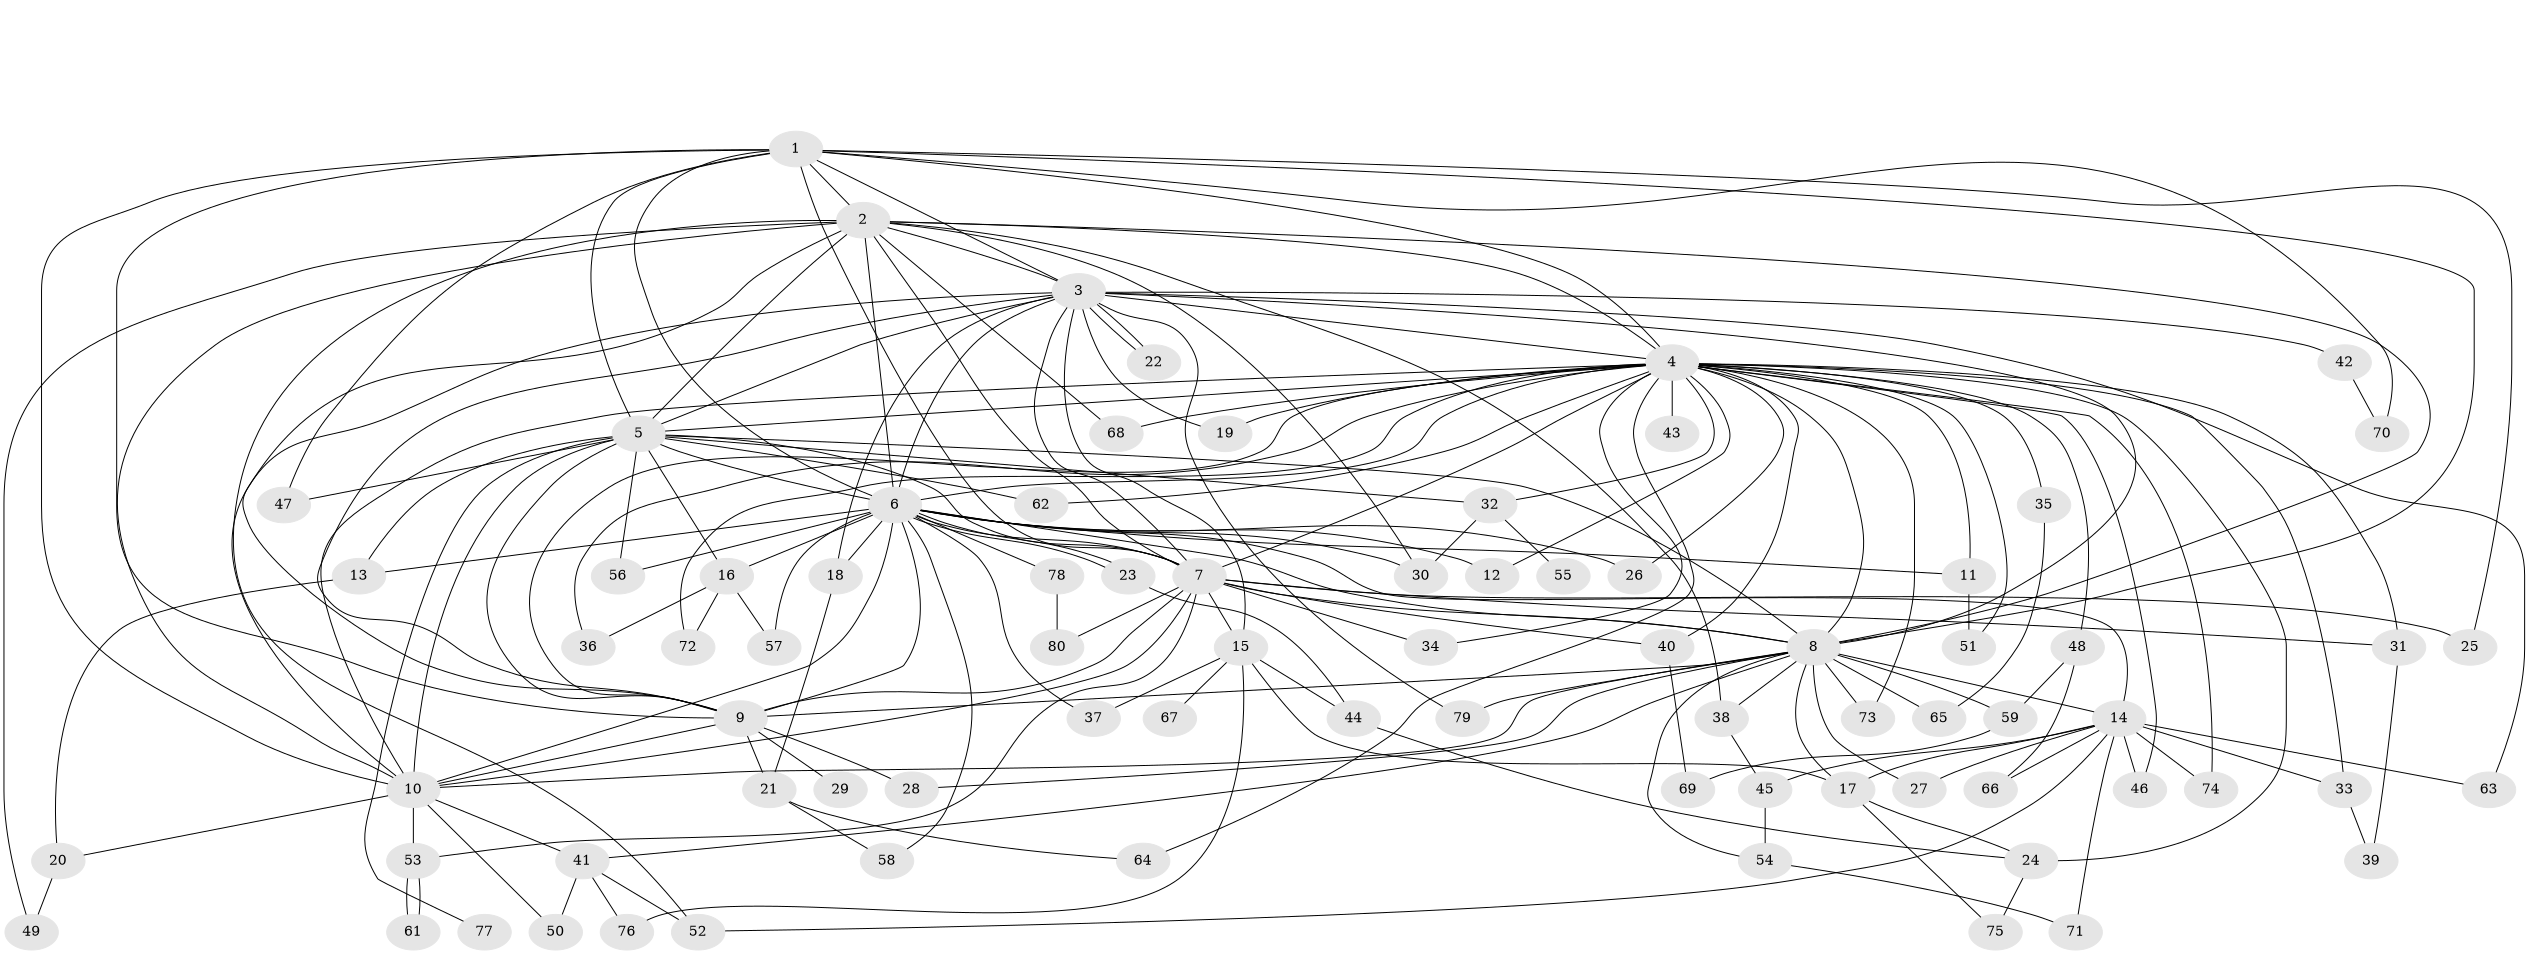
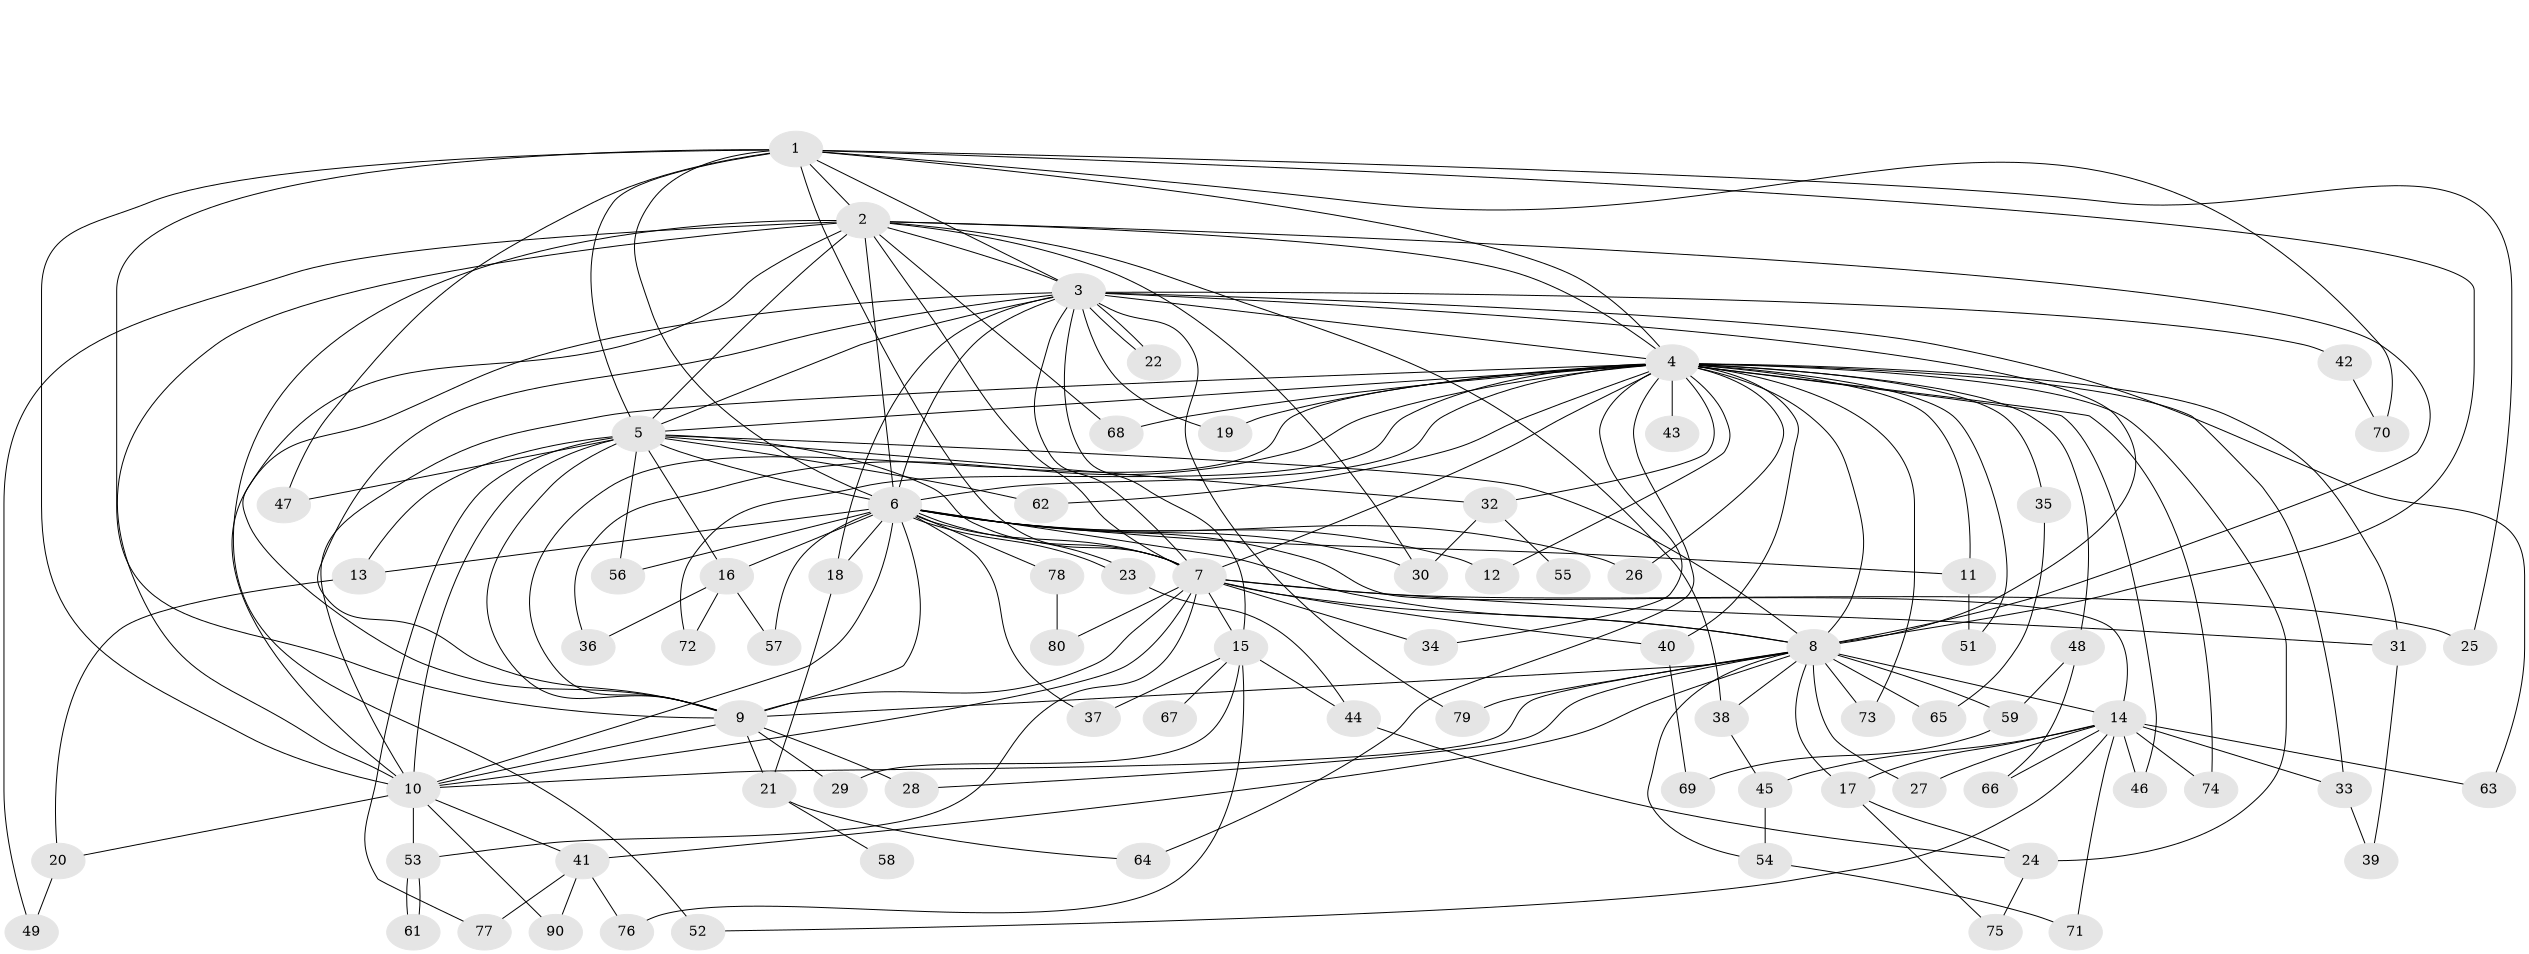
edge "6" -- "58": removed
edge "15" -- "17": now "15" -- "29"
edge "41" -- "52": now "41" -- "77"
node "50": label "50" -> "90"
